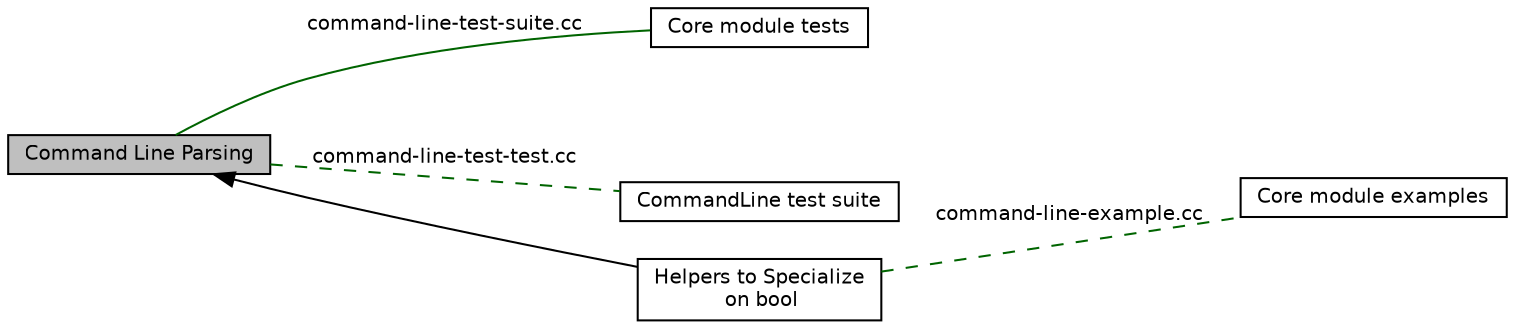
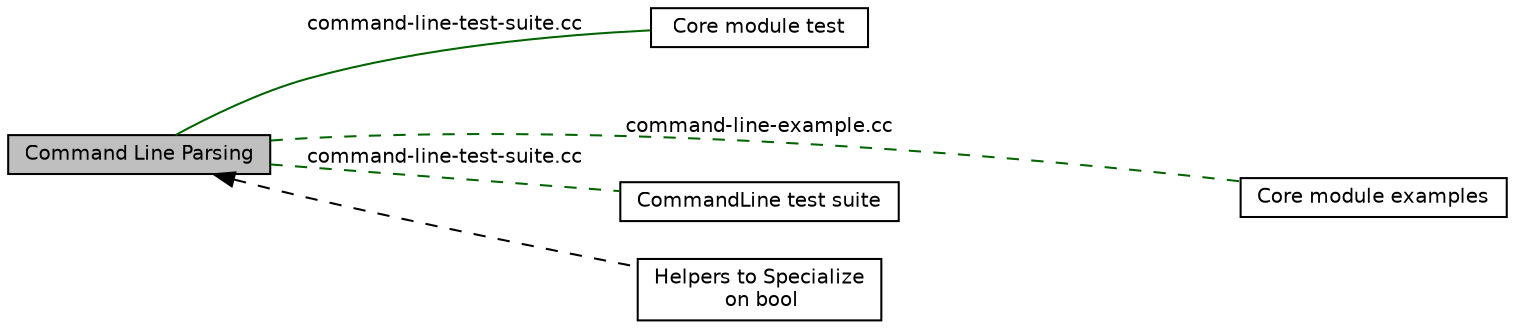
node "Core module tests": label "Core module tests" -> "Core module test"
edge "Command Line Parsing" -- "CommandLine test suite": label "command-line-test-test.cc" -> "command-line-test-suite.cc"
edge "Helpers to Specialize on bool" -> "Command Line Parsing": style solid -> dashed
edge "Core module examples" -- "Helpers to Specialize on bool": now "Core module examples" -- "Command Line Parsing"
